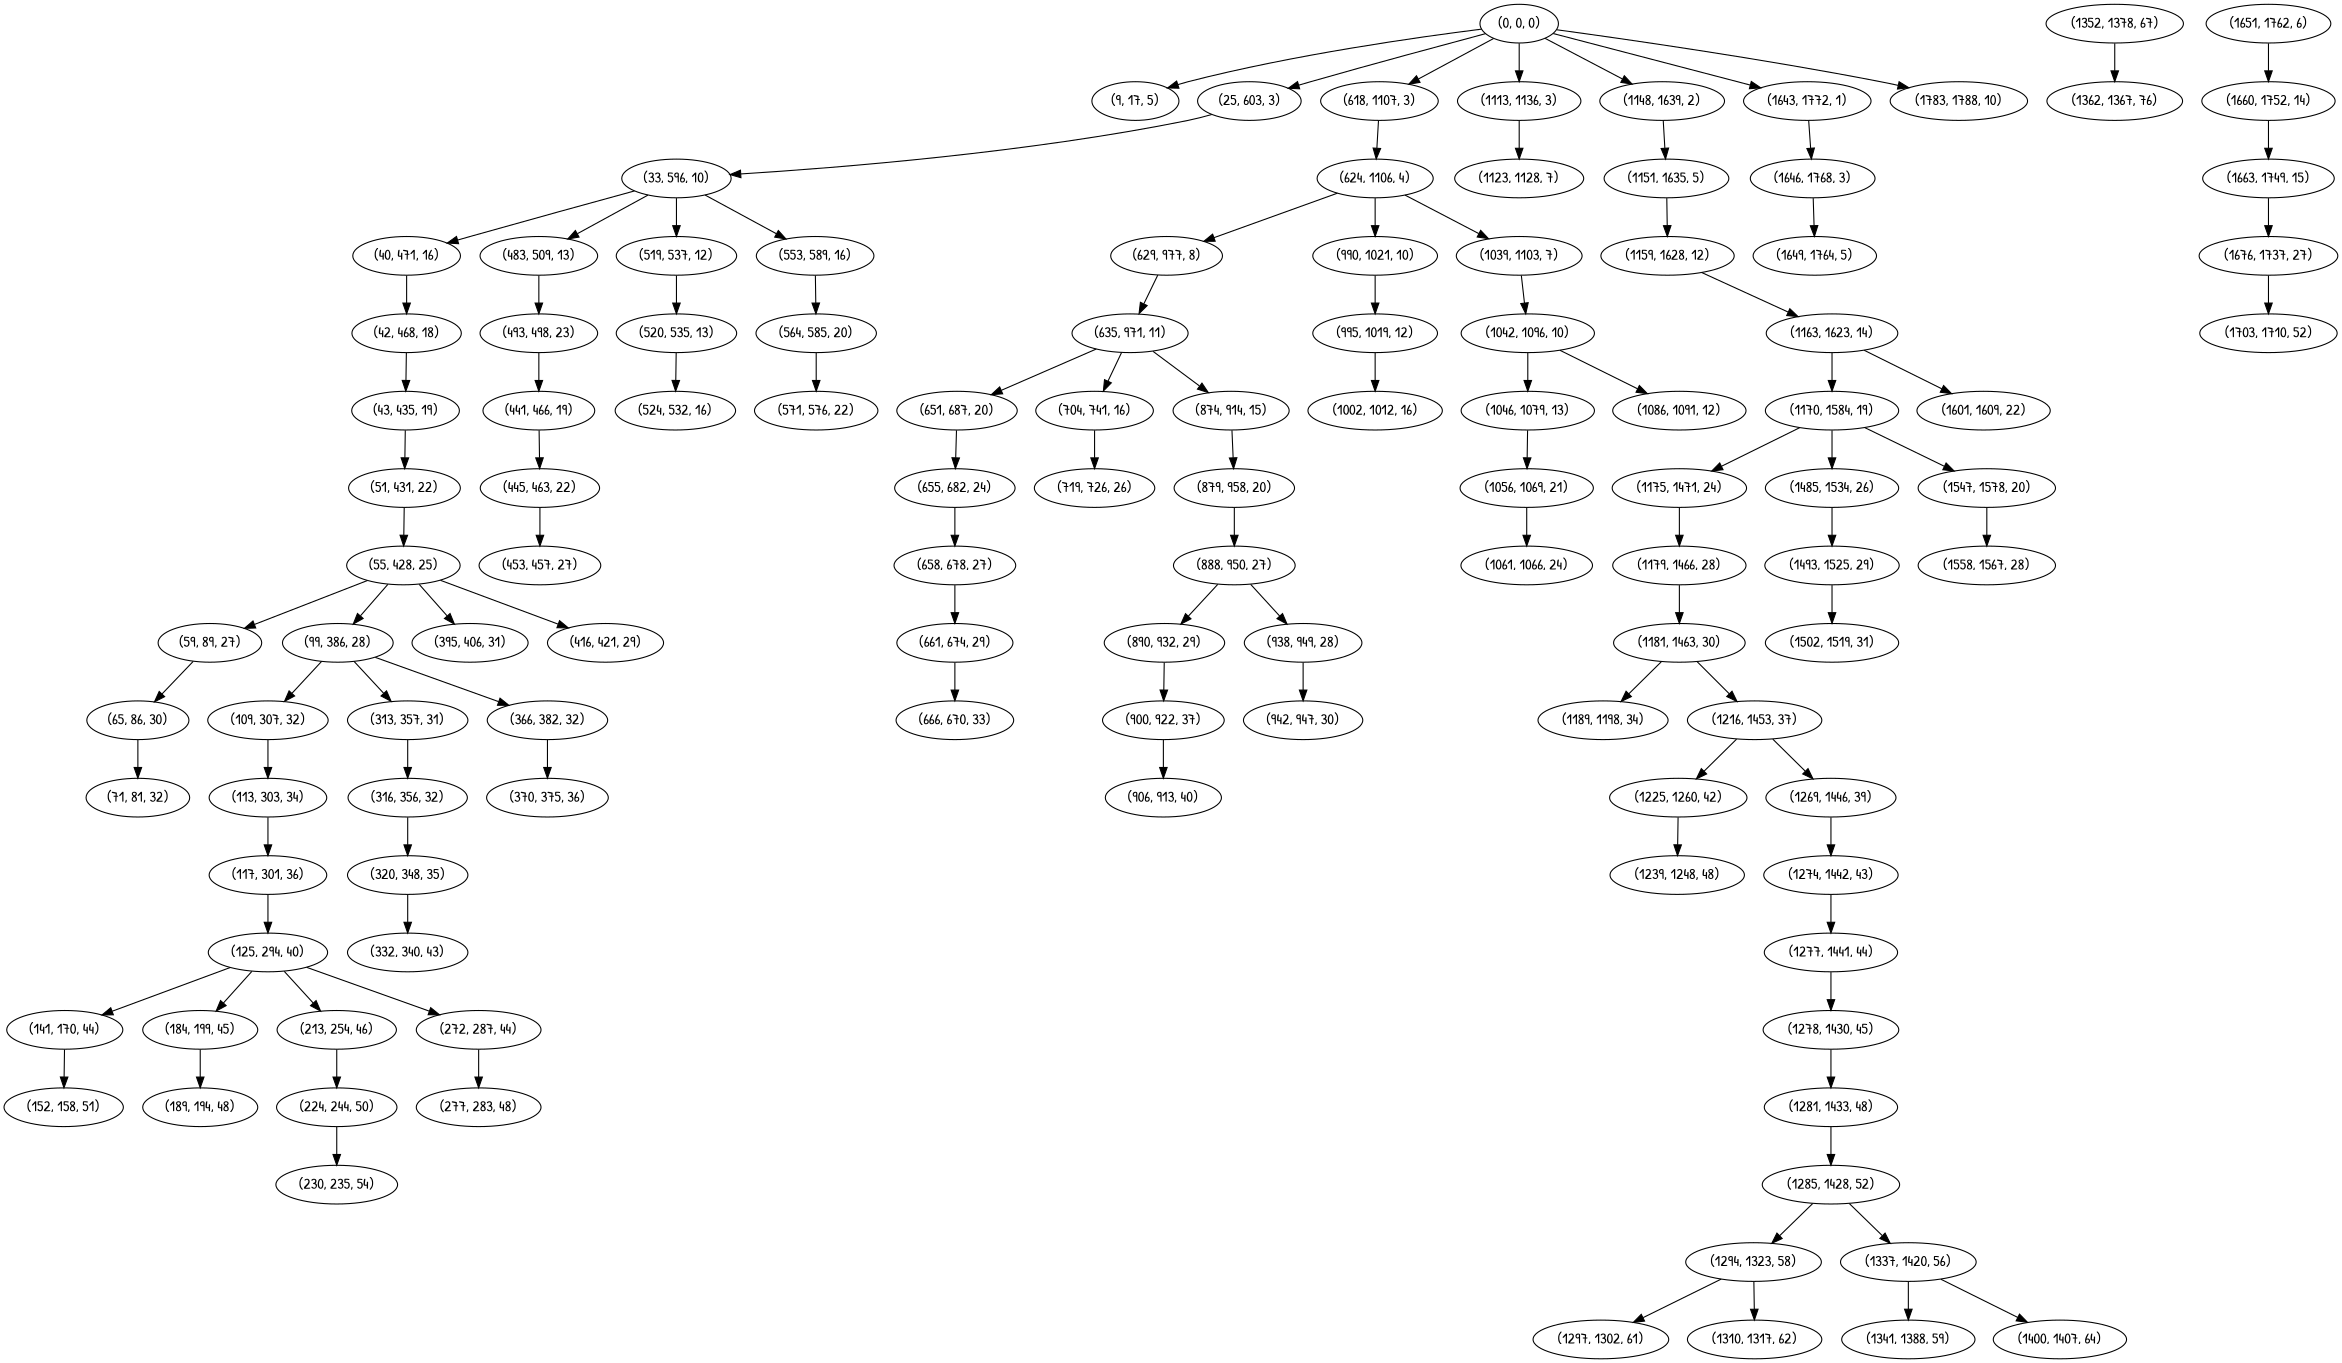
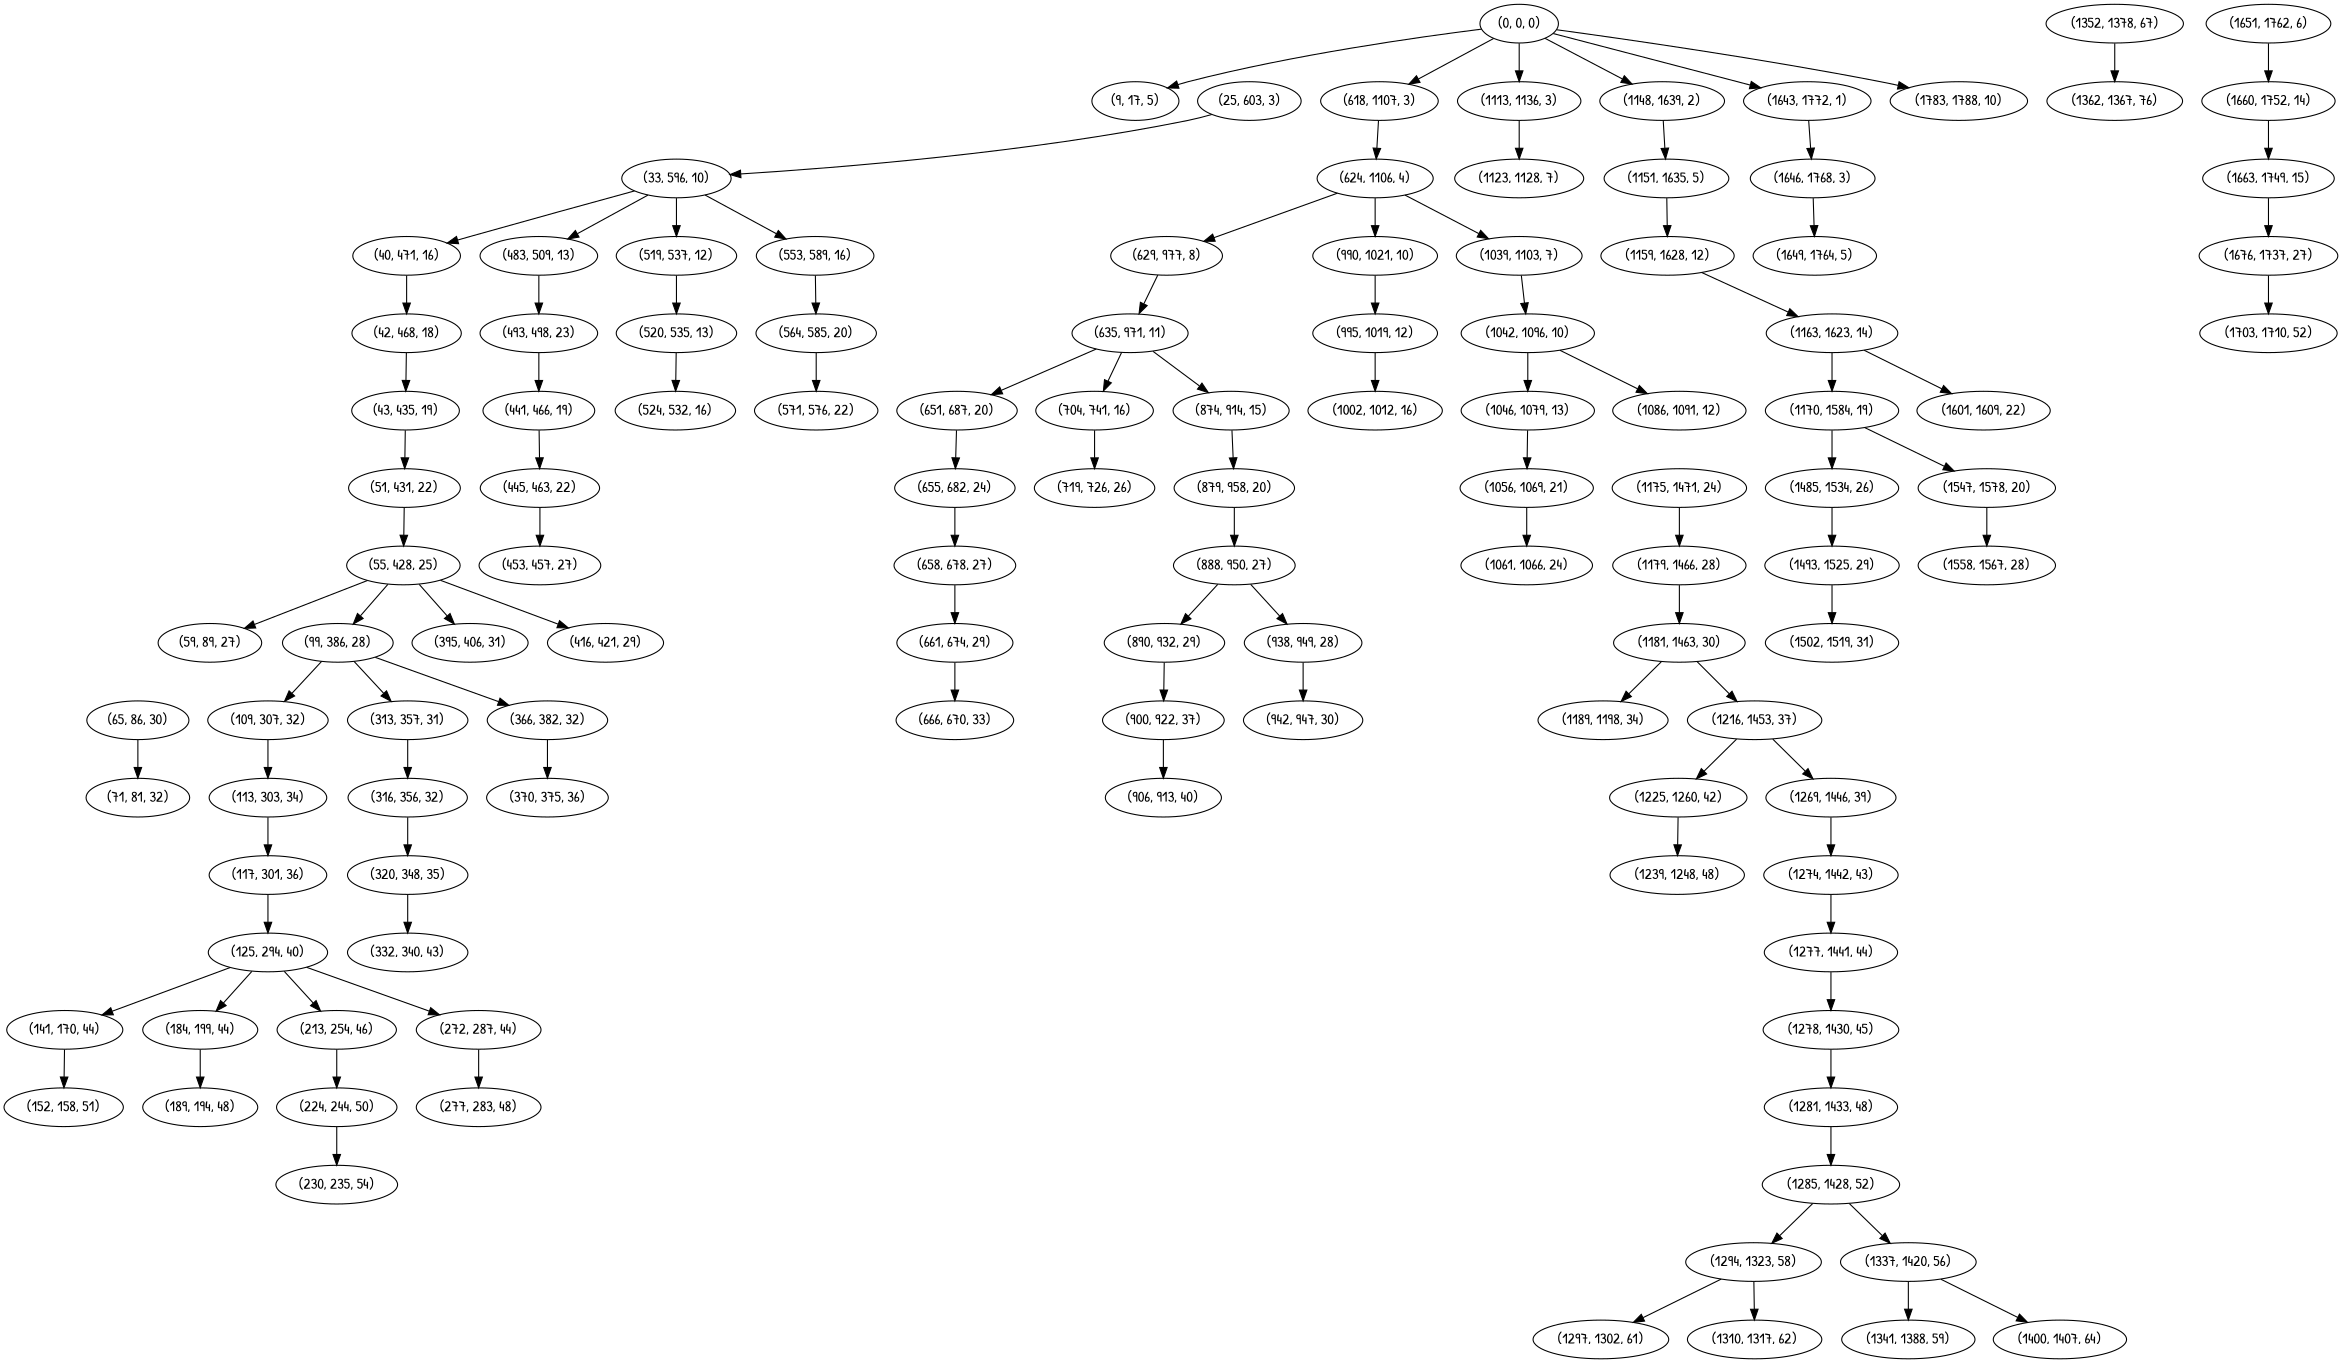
edge "(0, 0, 0)" -> "(25, 603, 3)": removed
edge "(1170, 1584, 19)" -> "(1175, 1471, 24)": removed
edge "(59, 89, 27)" -> "(65, 86, 30)": removed
node "(184, 199, 45)": label "(184, 199, 45)" -> "(184, 199, 44)"
